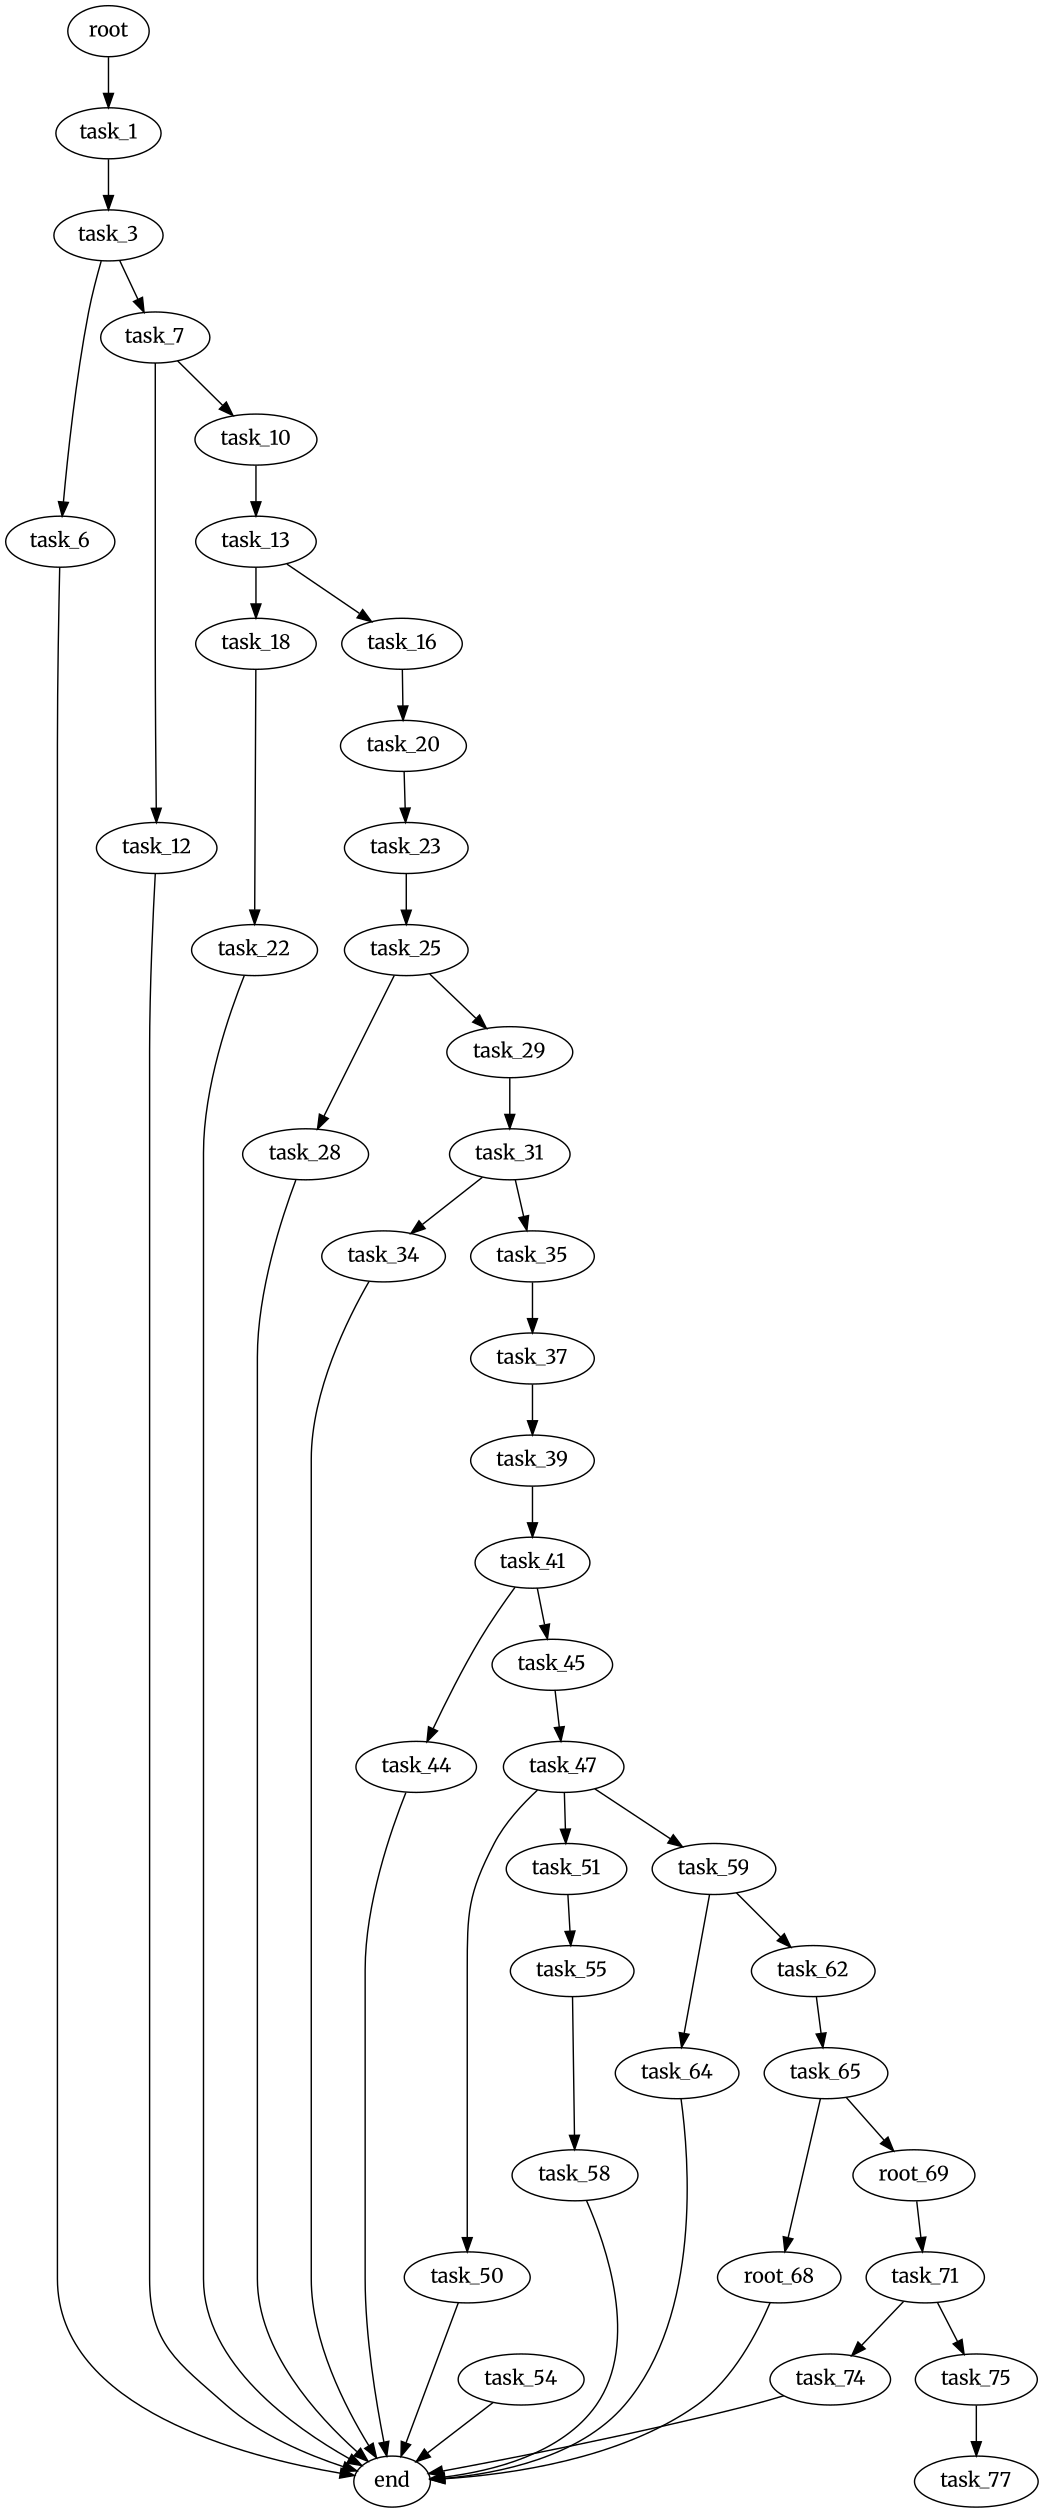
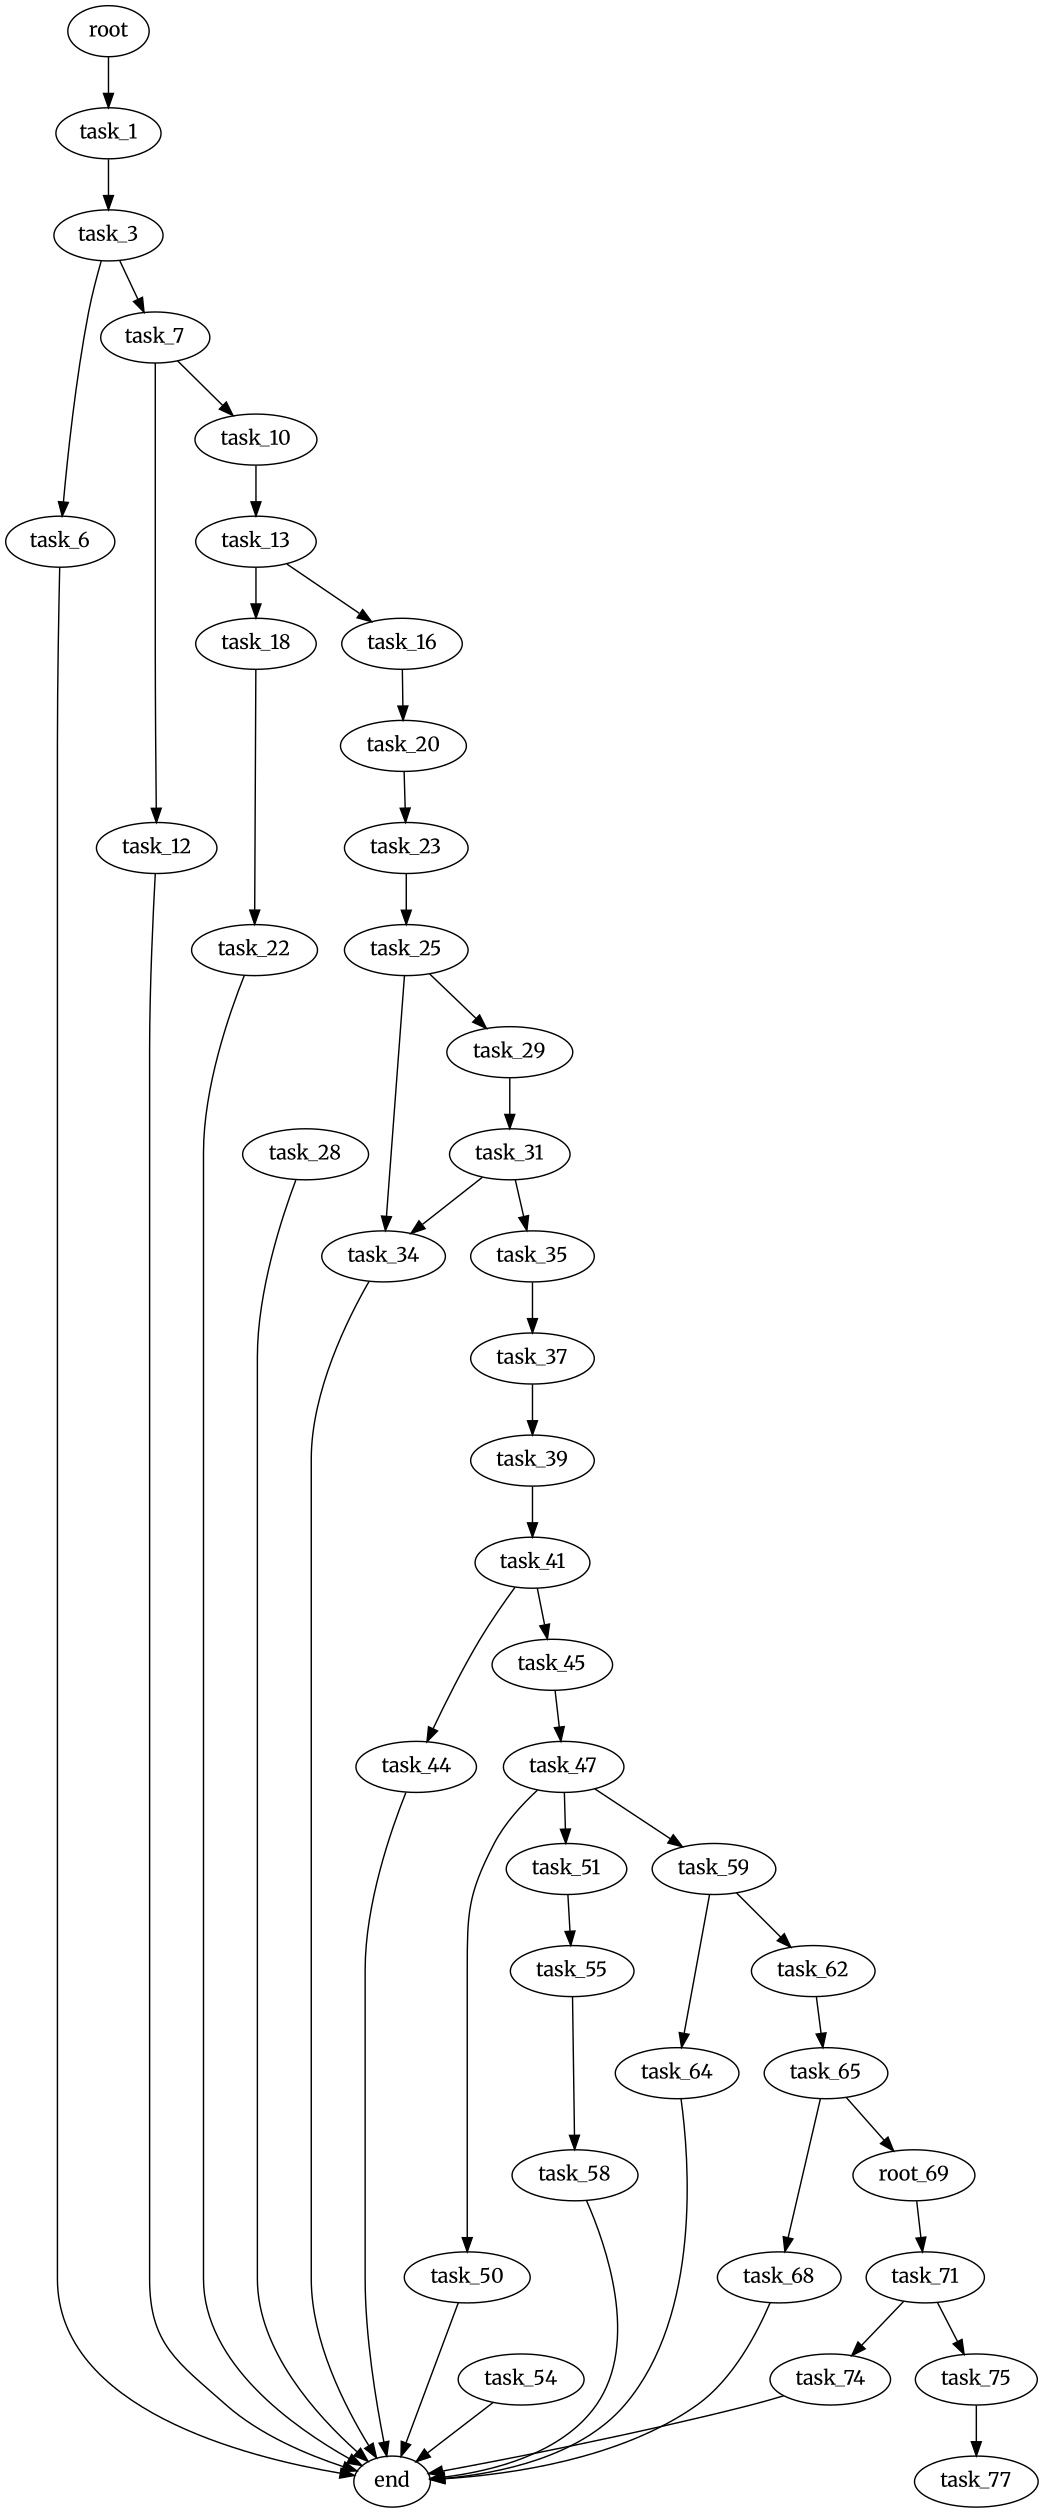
edge "task_25" -> "task_28": now "task_25" -> "task_34"
node "root_68": label "root_68" -> "task_68"
